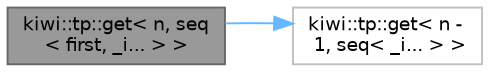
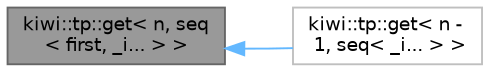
edge "kiwi::tp::get< n, seq < first, _i... > >" -> "kiwi::tp::get< n - 1, seq< _i... > >": reversed
